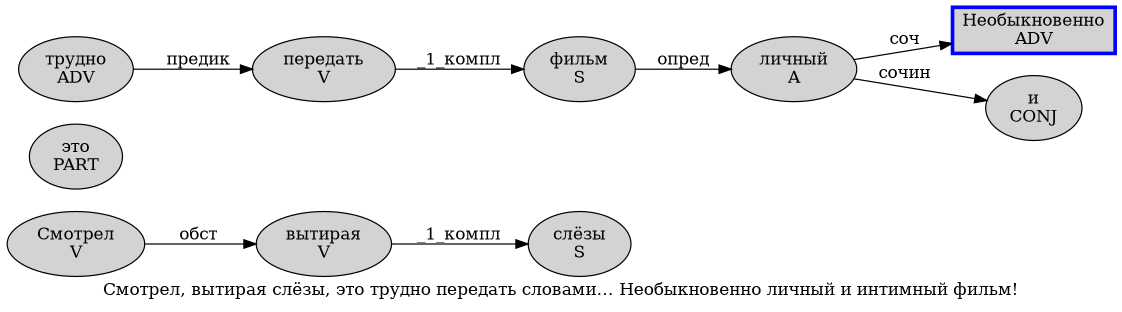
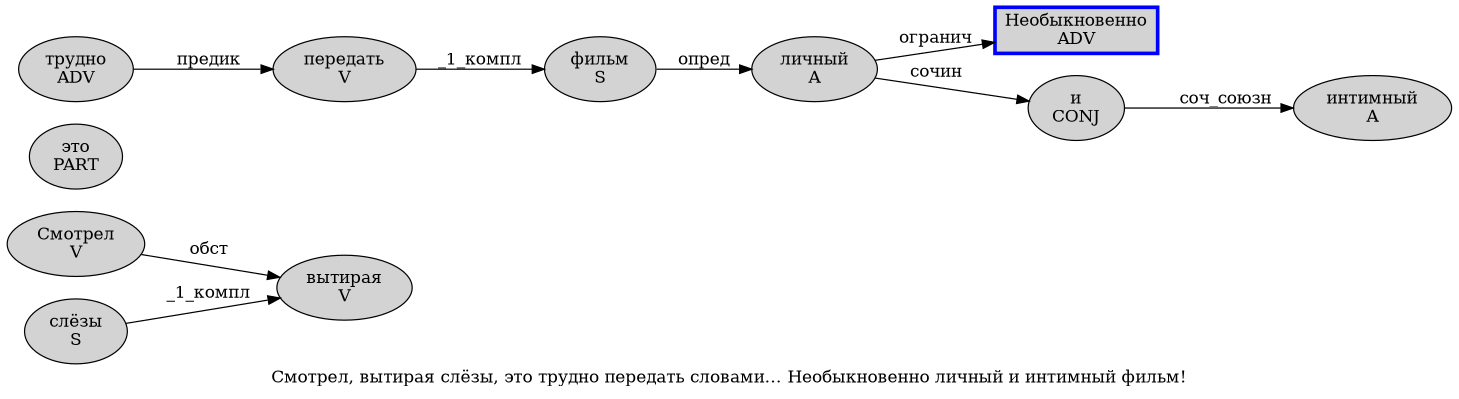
edge "личный A" -> "Необыкновенно ADV": label "соч" -> "огранич"
node "интимный A": added
edge "вытирая V" -> "слёзы S": reversed
